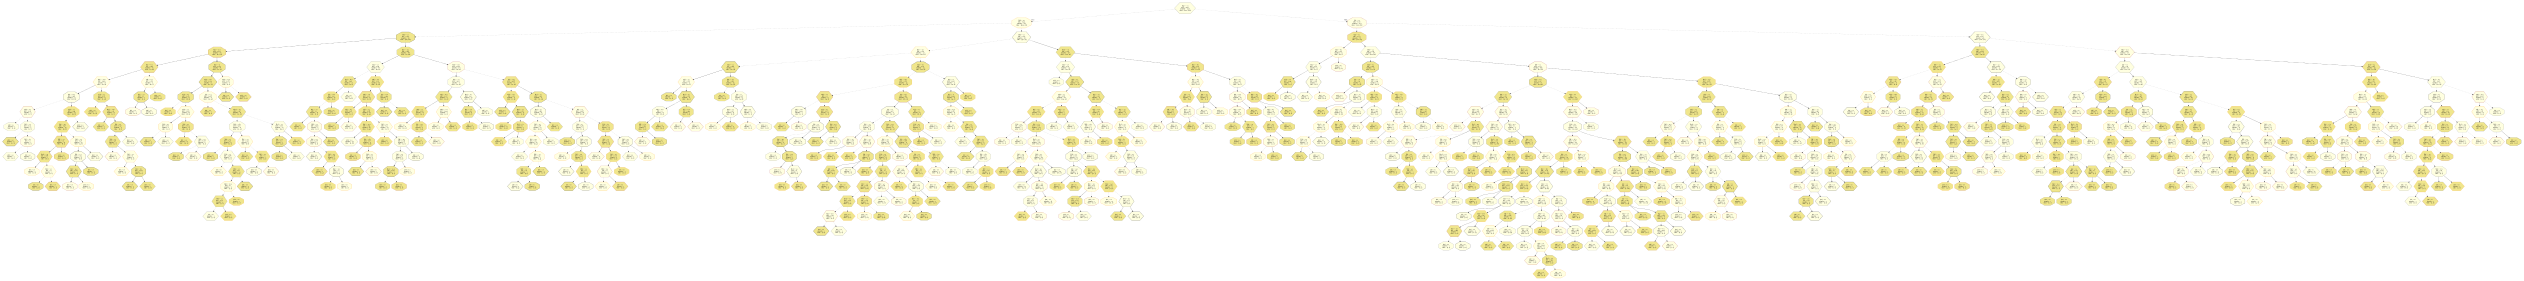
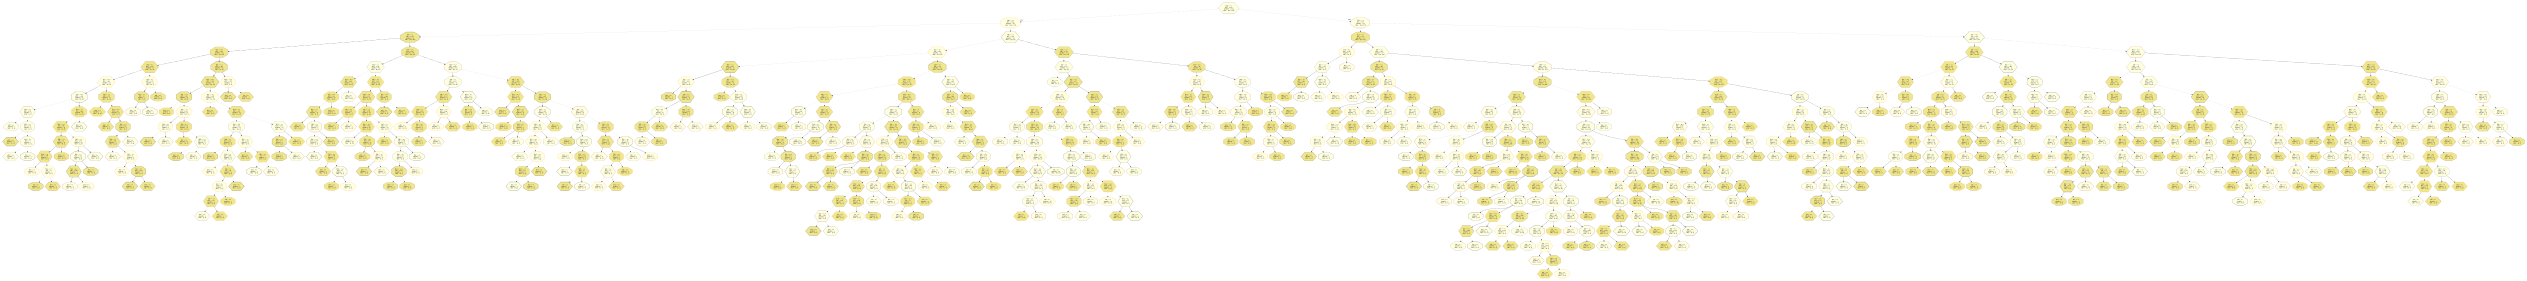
node "X[6] <= 2.5 gini = 0.18 samples = 30 value = [27, 3]": shape hexagon -> octagon
